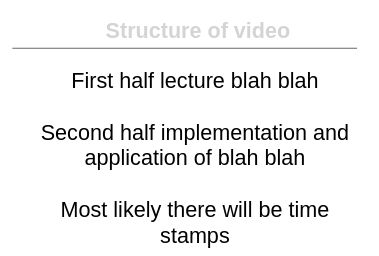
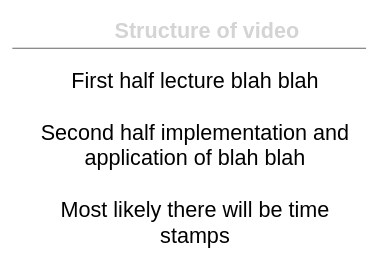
node "Structure of video": moved (198, 30) -> (207, 30)
